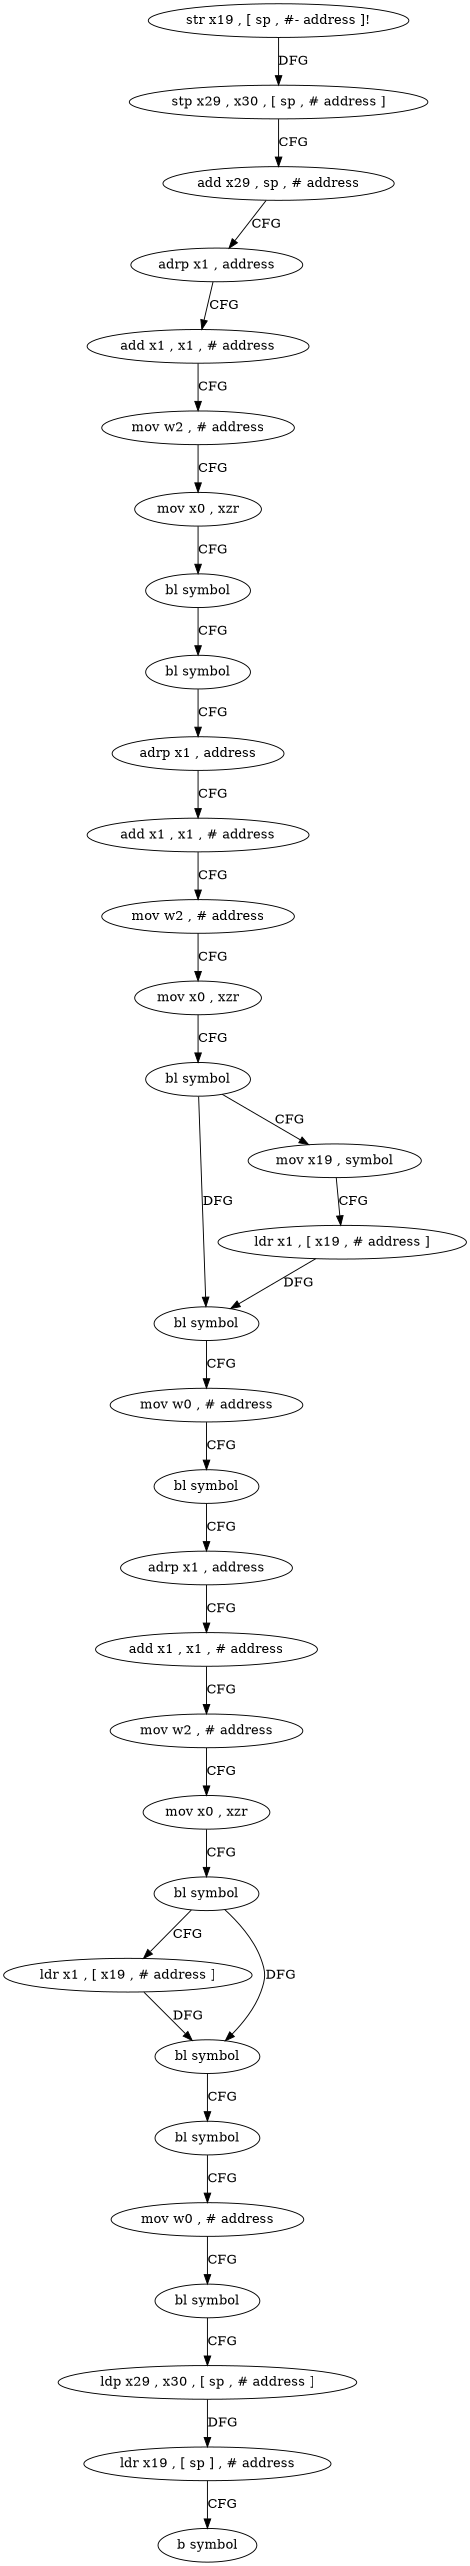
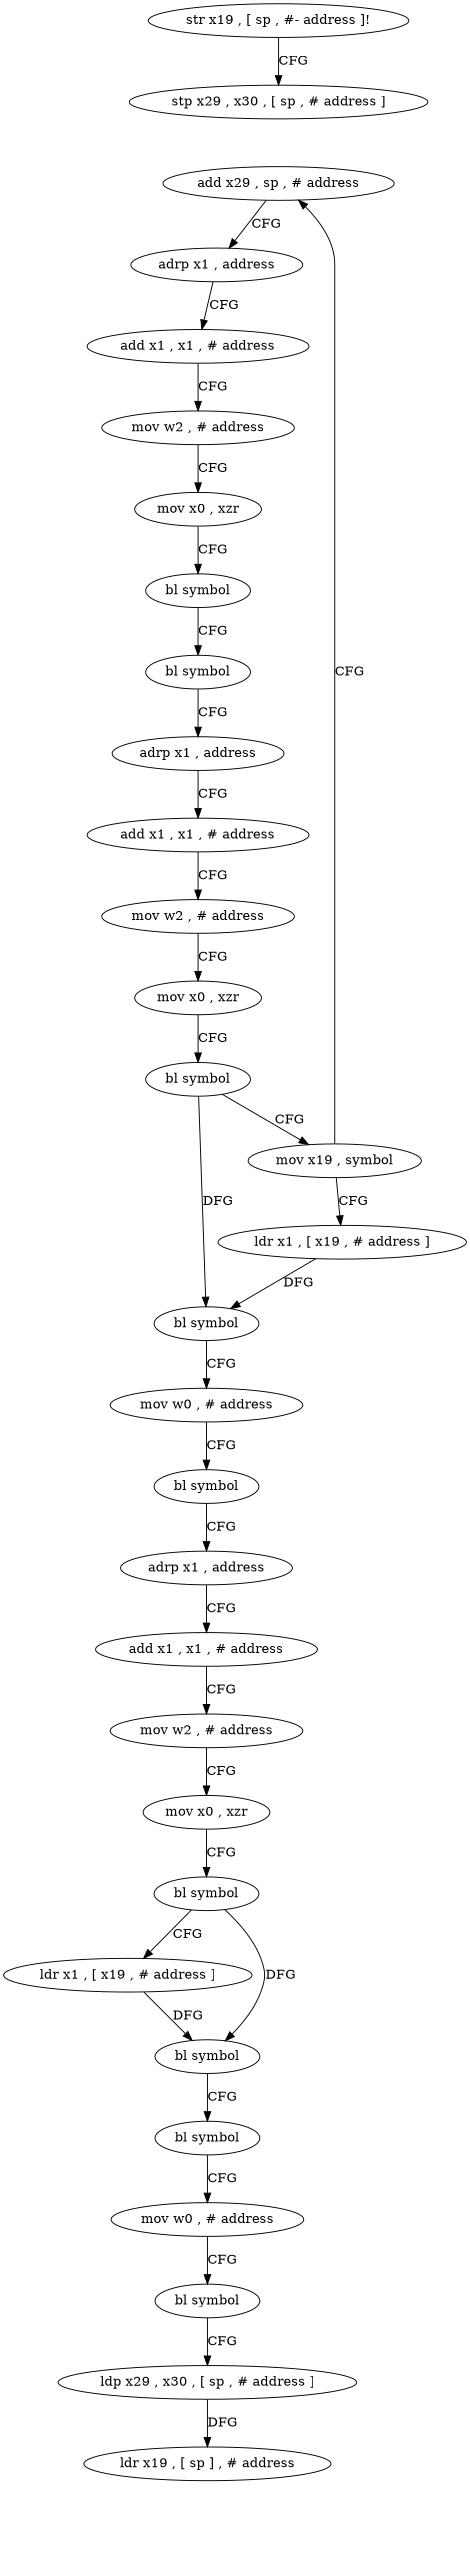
edge "str x19 , [ sp , #- address ]!" -> "stp x29 , x30 , [ sp , # address ]": label "DFG" -> "CFG"
edge "stp x29 , x30 , [ sp , # address ]" -> "add x29 , sp , # address": now "mov x19 , symbol" -> "add x29 , sp , # address"
node "b symbol": removed
